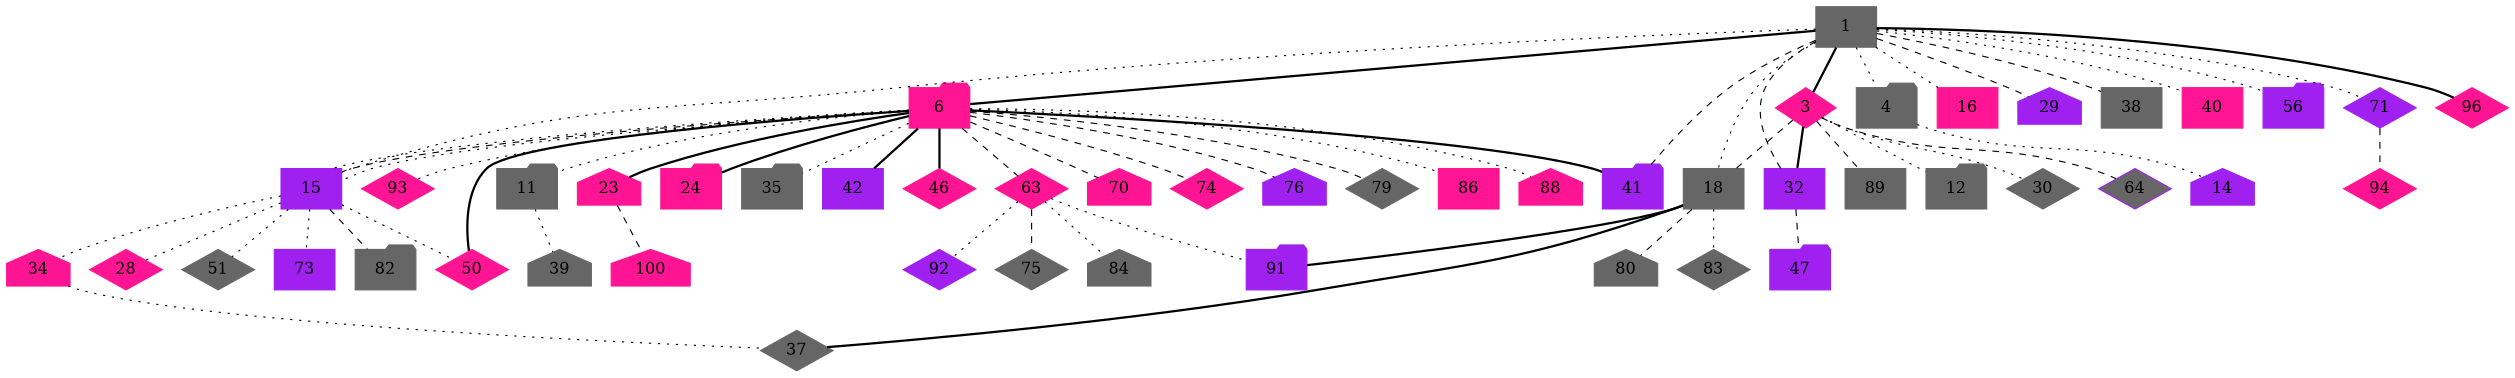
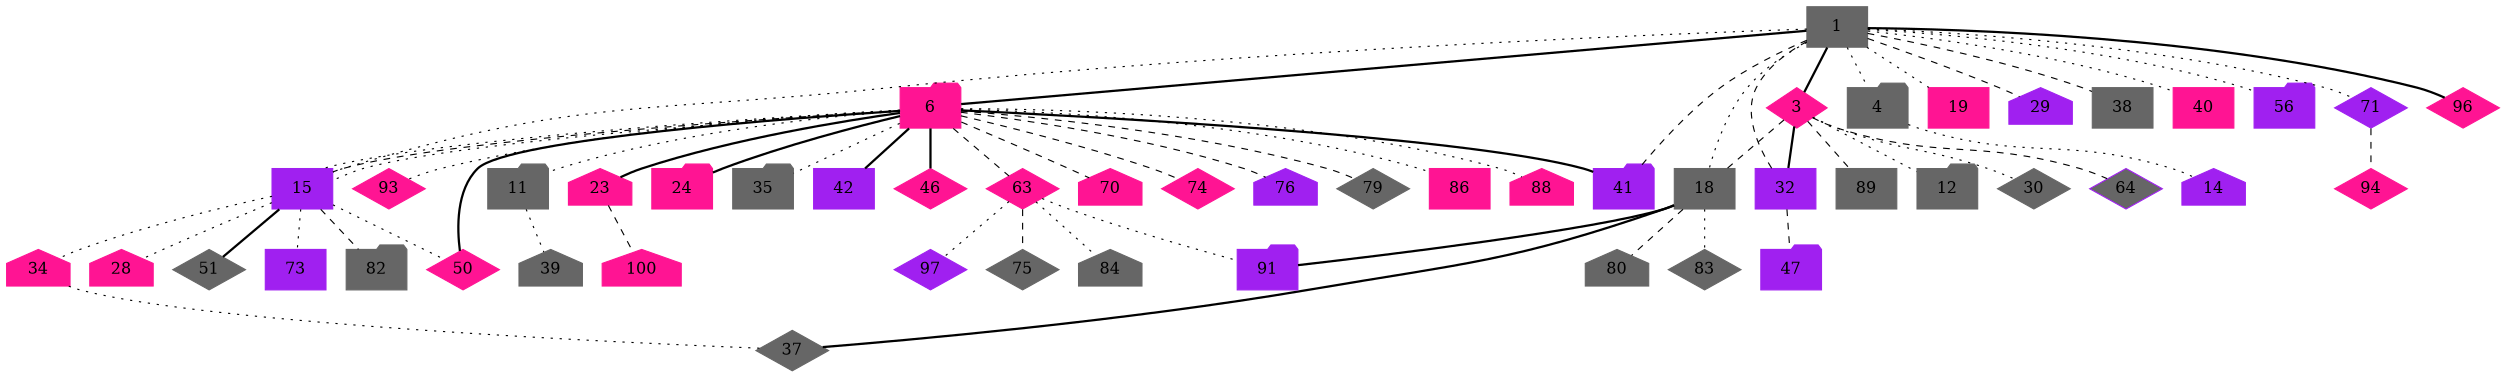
node "16": label "16" -> "19"
edge "15" -- "51": style dotted -> bold
node "28": shape diamond -> house
node "92": label "92" -> "97"
